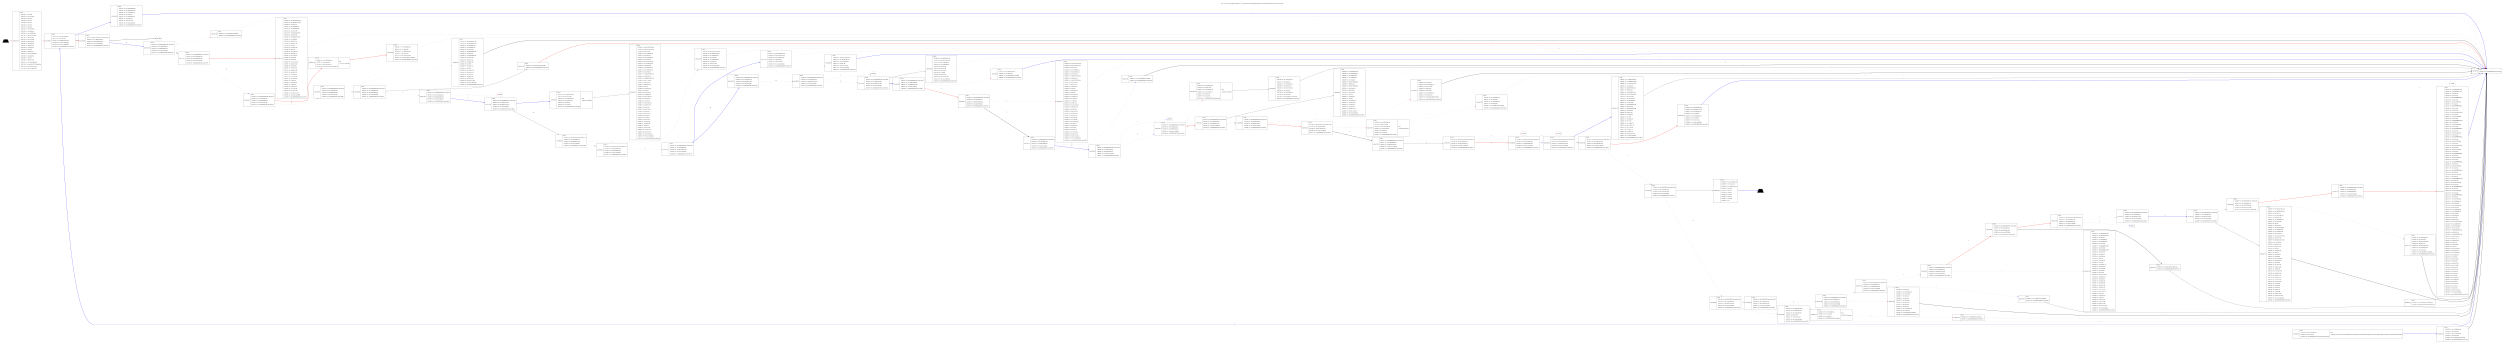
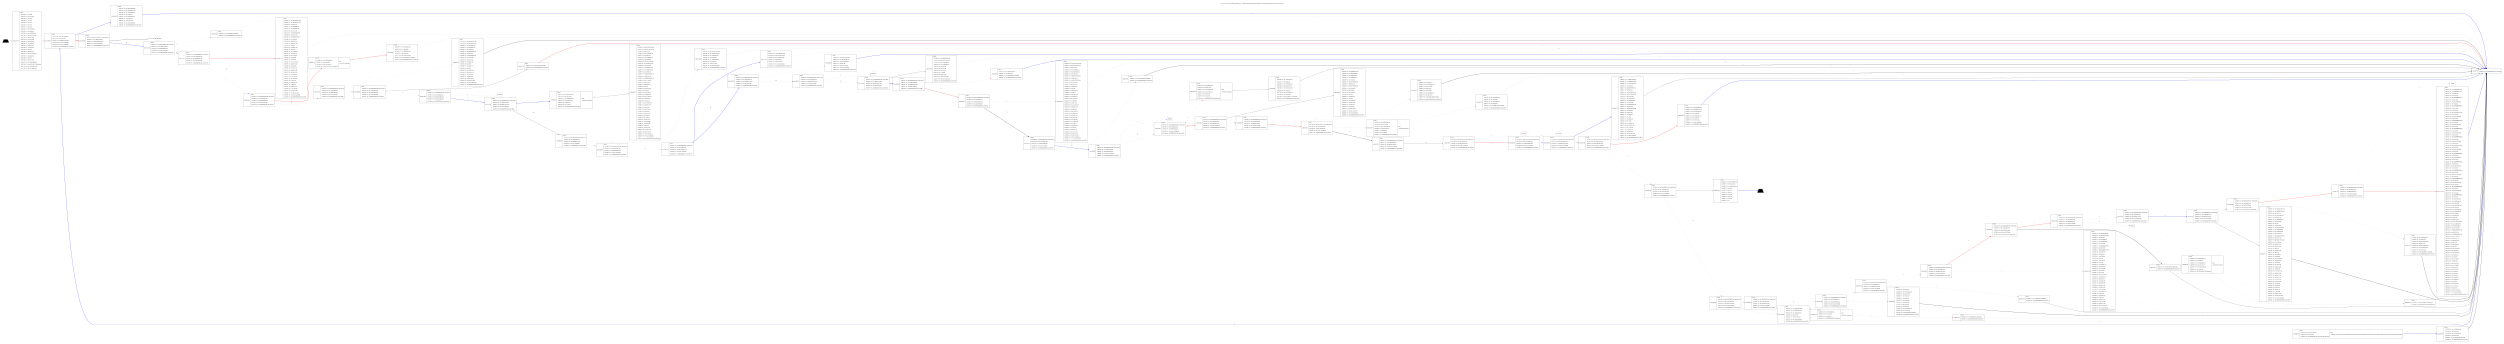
node "0x40248b [26]": added
